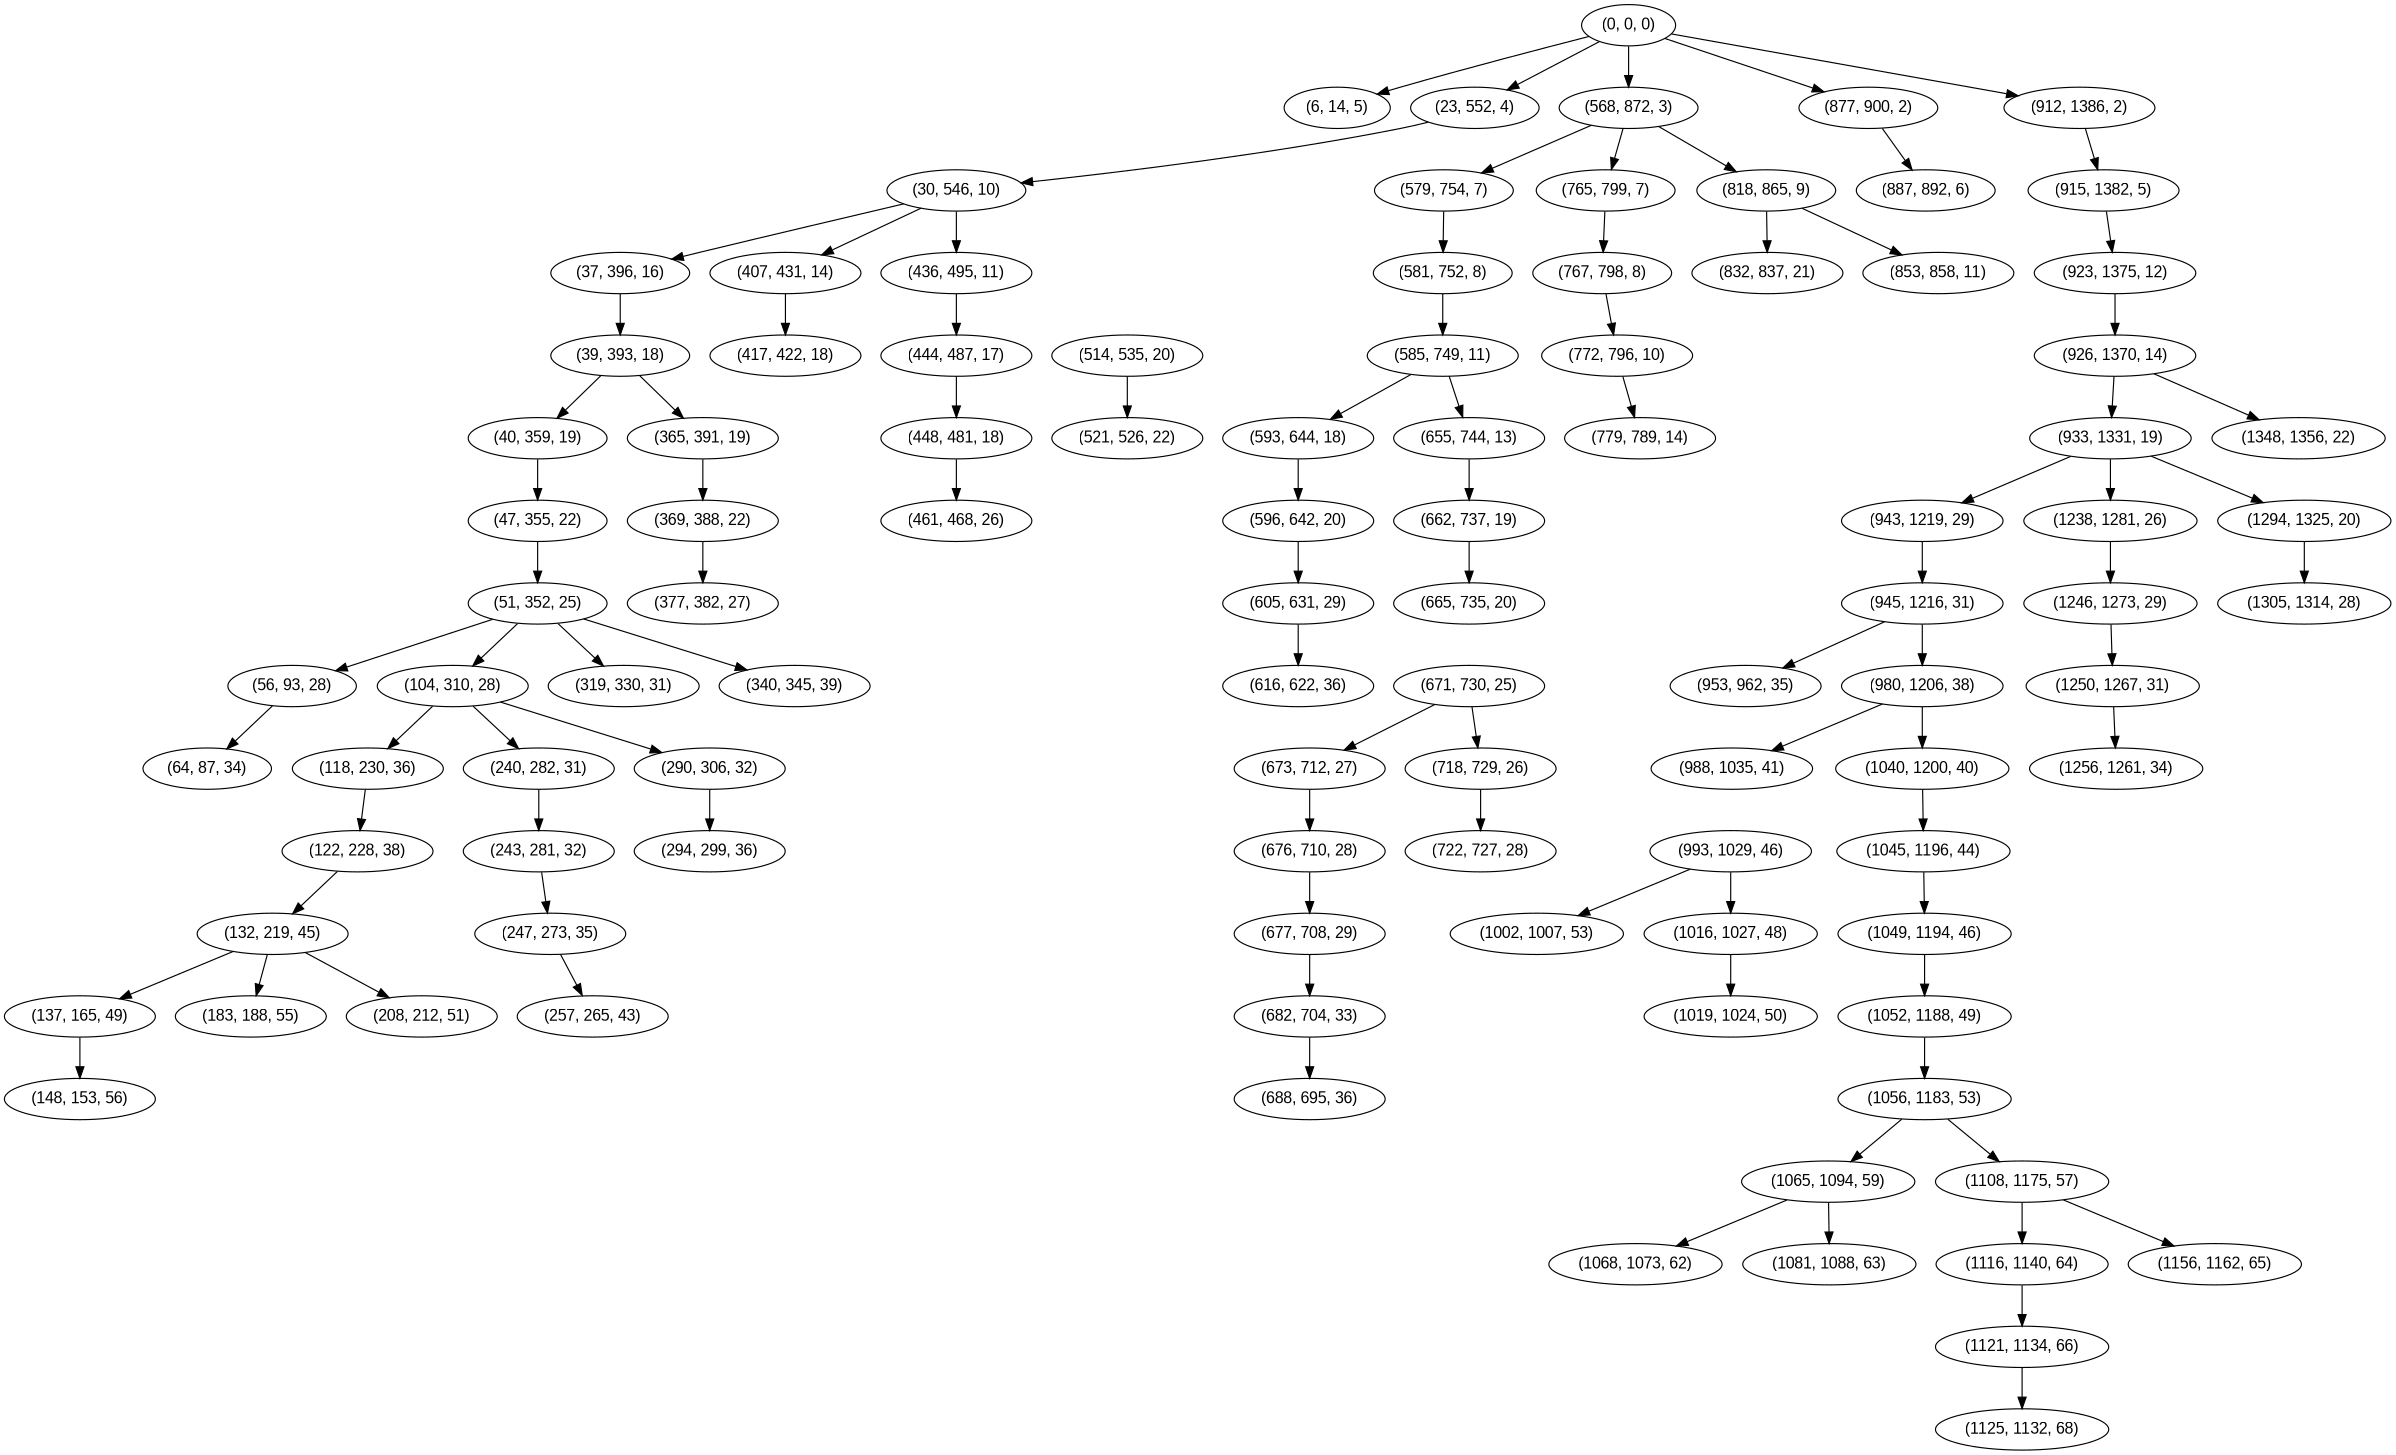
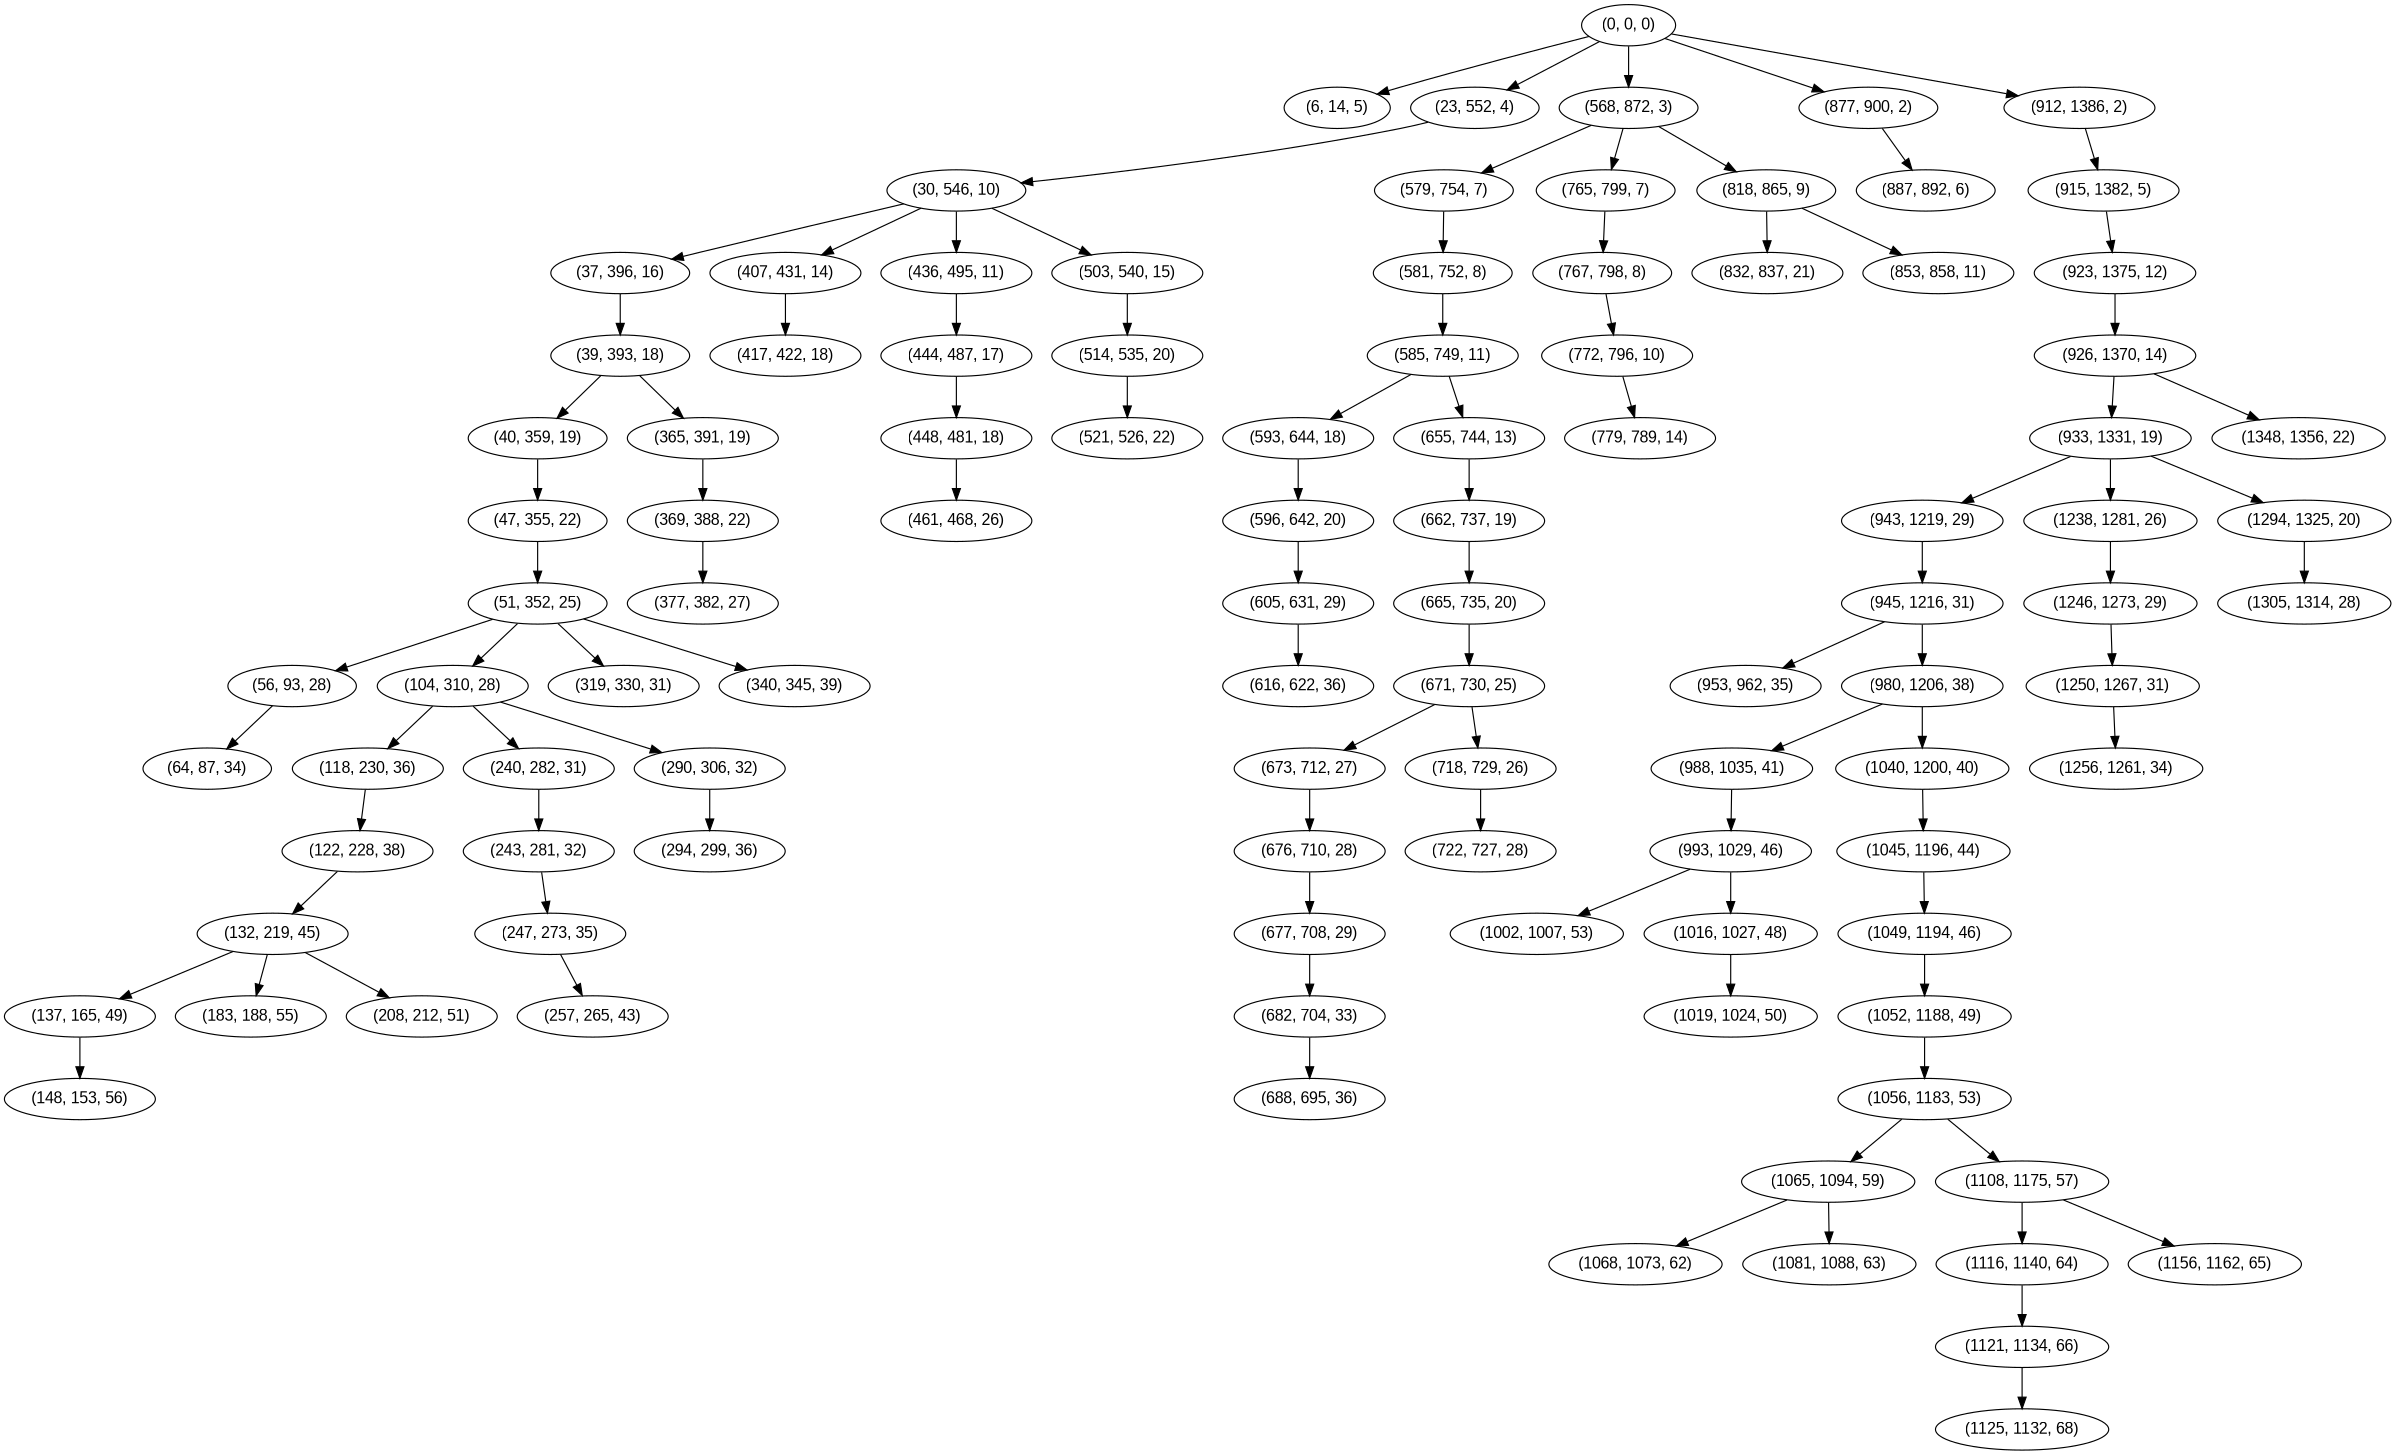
node "(503, 540, 15)": added
edge "(665, 735, 20)" -> "(671, 730, 25)": added
edge "(988, 1035, 41)" -> "(993, 1029, 46)": added
